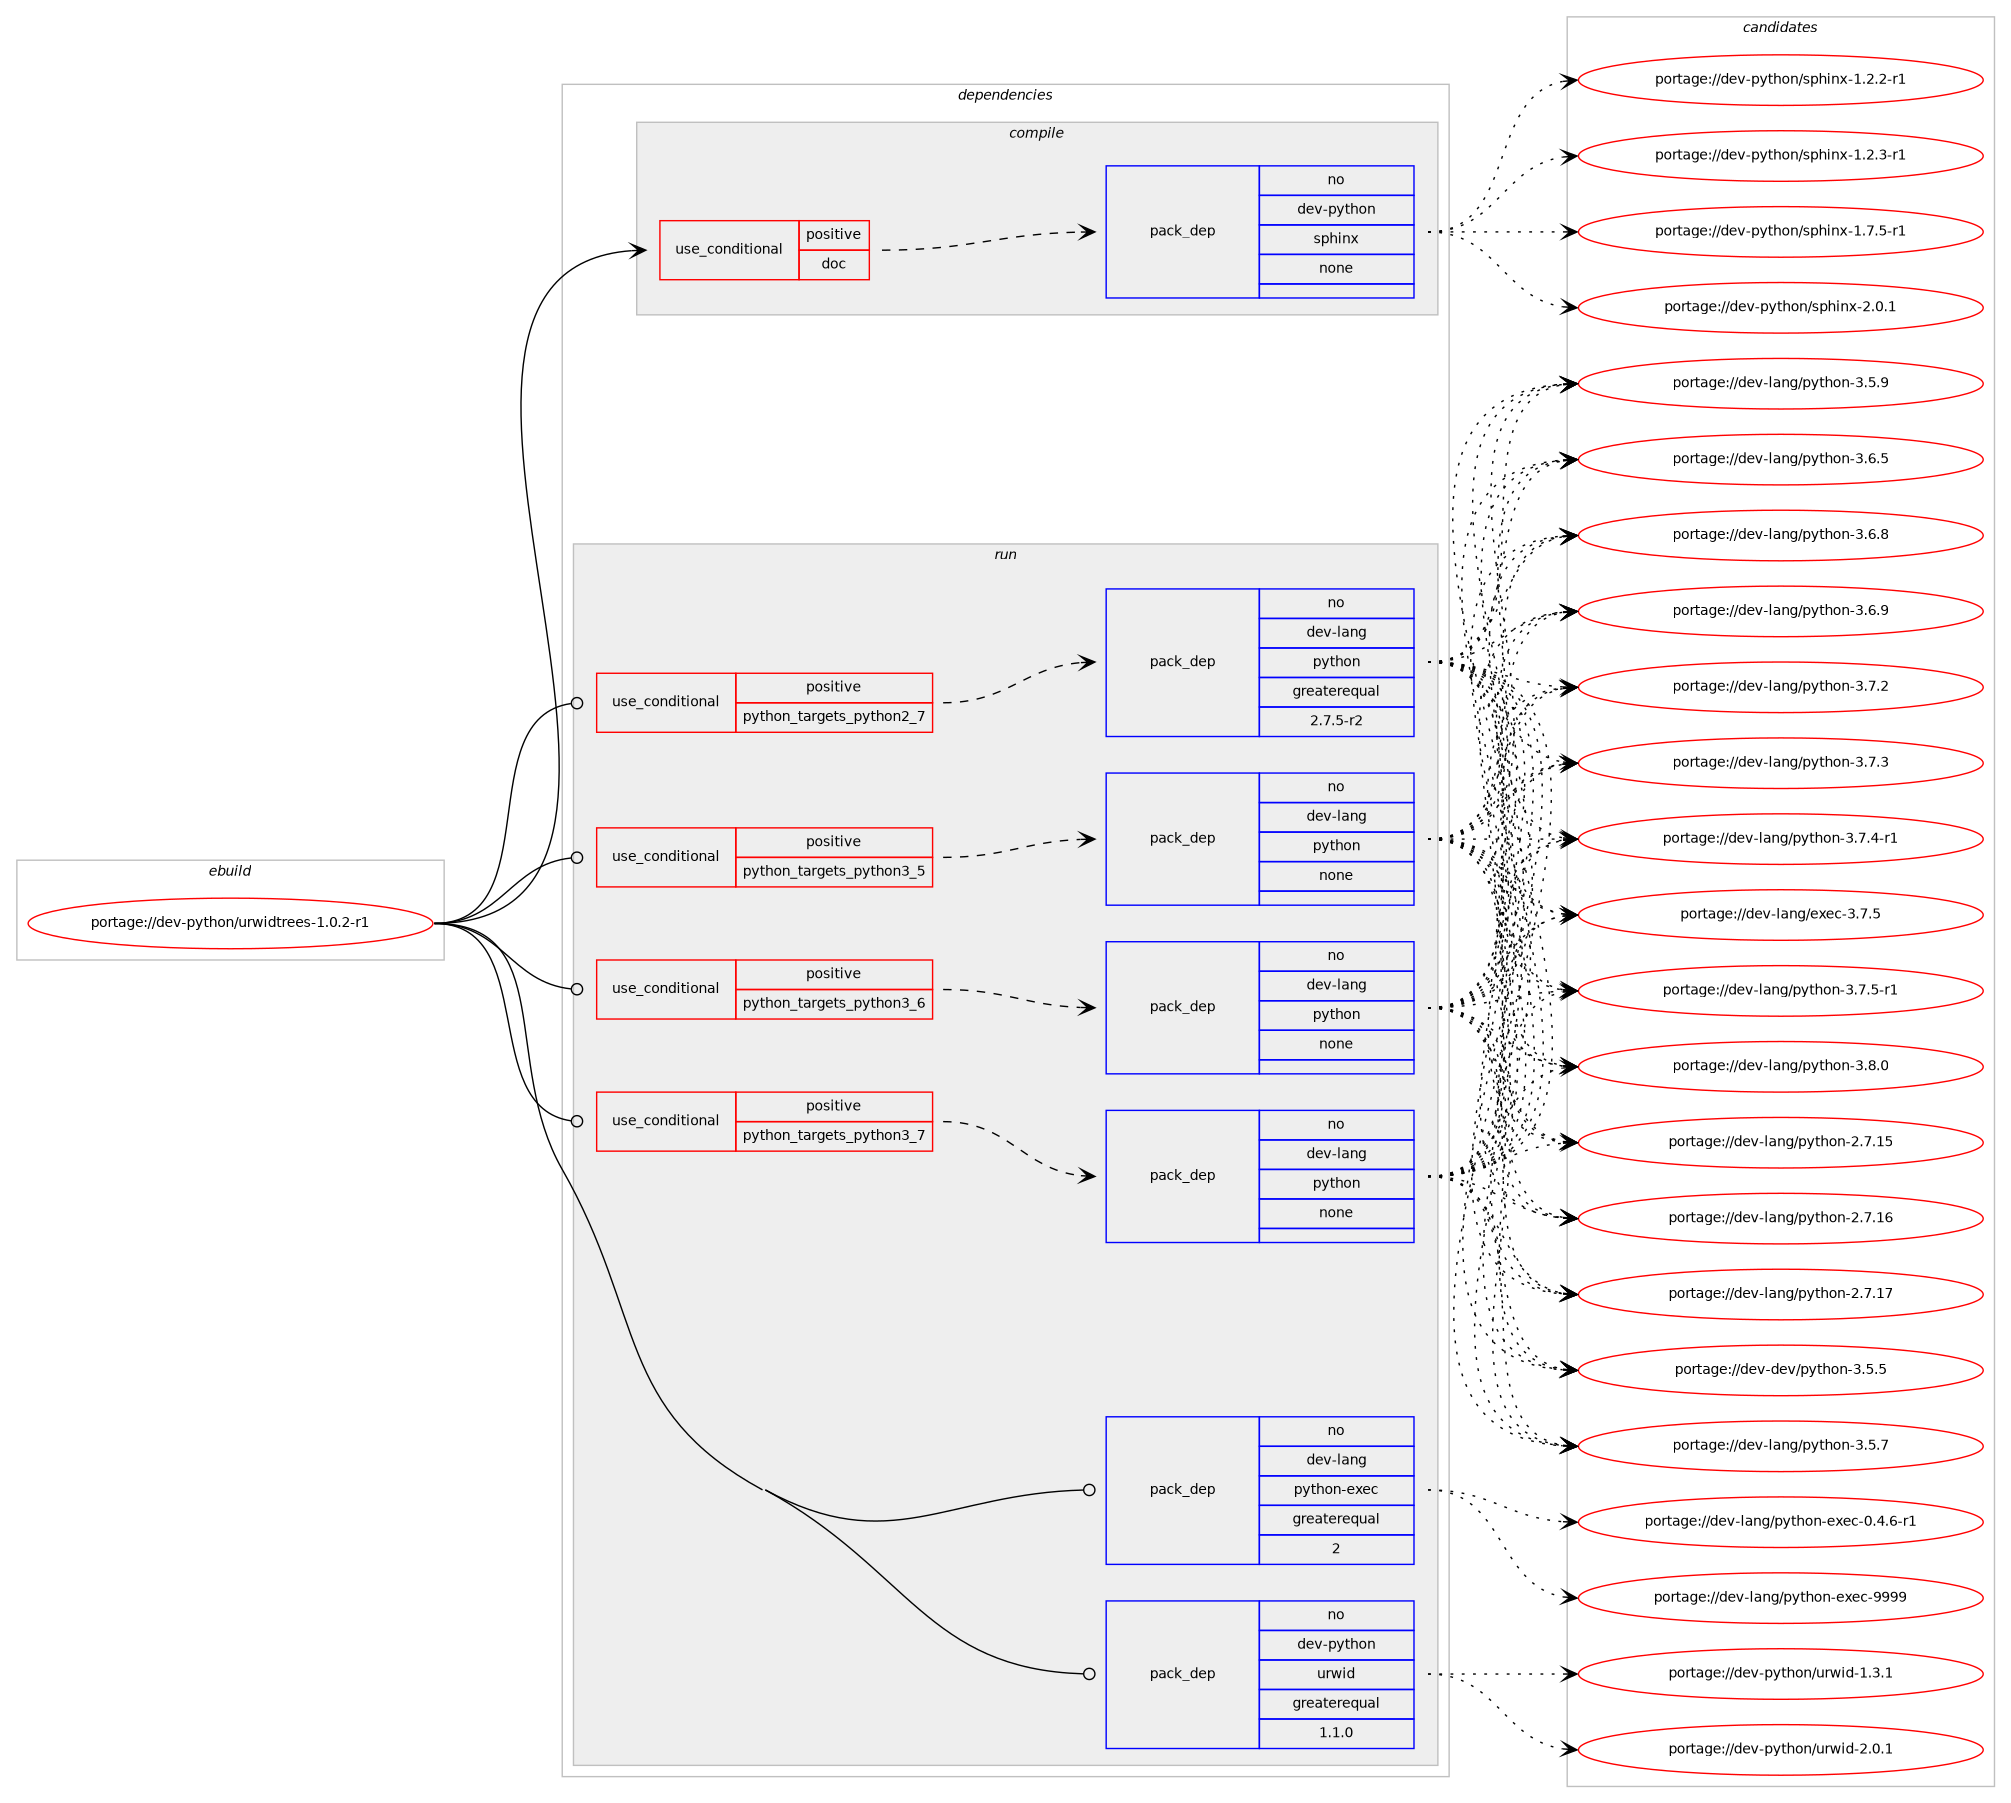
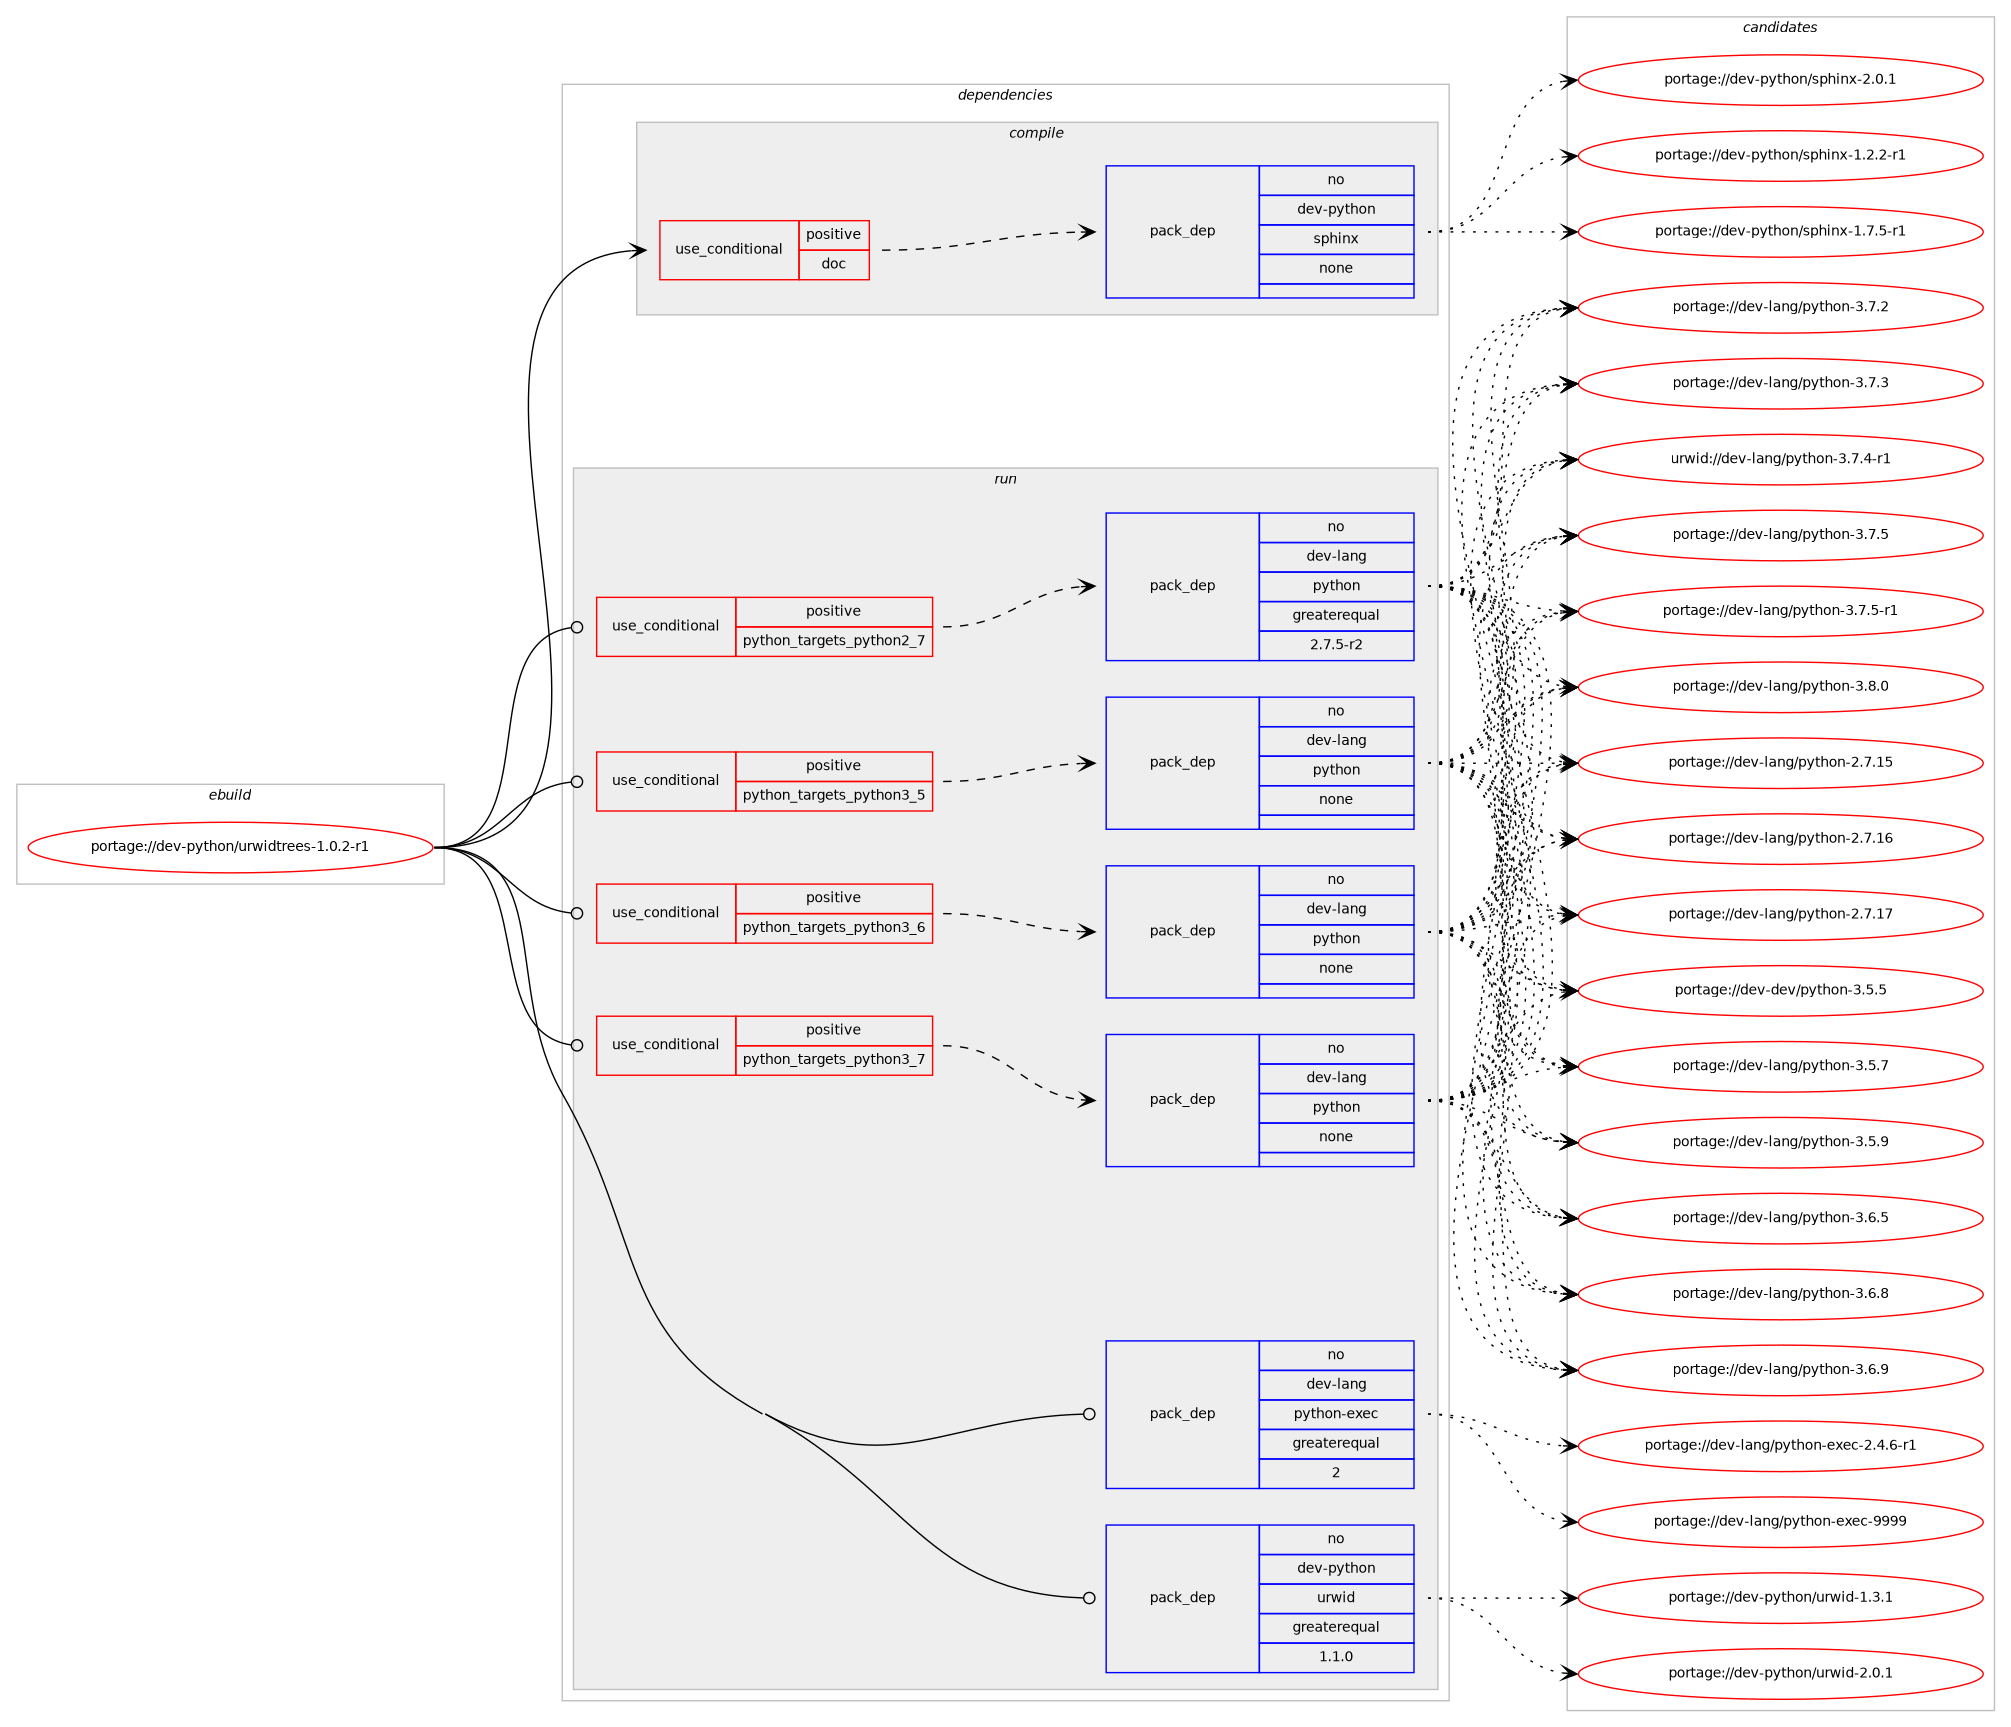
node "portage://dev-python/sphinx-1.2.3-r1": removed
node "portage://dev-lang/python-3.7.4-r1": label "portage://dev-lang/python-3.7.4-r1" -> "urwid://dev-lang/python-3.7.4-r1"
node "portage://dev-lang/exec-3.7.5": label "portage://dev-lang/exec-3.7.5" -> "portage://dev-lang/python-3.7.5"
node "portage://dev-lang/python-exec-0.4.6-r1": label "portage://dev-lang/python-exec-0.4.6-r1" -> "portage://dev-lang/python-exec-2.4.6-r1"
